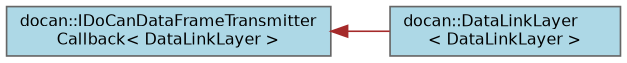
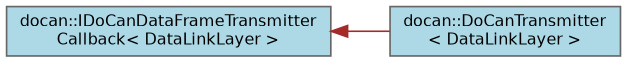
node "docan::DataLinkLayer < DataLinkLayer >": label "docan::DataLinkLayer < DataLinkLayer >" -> "docan::DoCanTransmitter < DataLinkLayer >"
